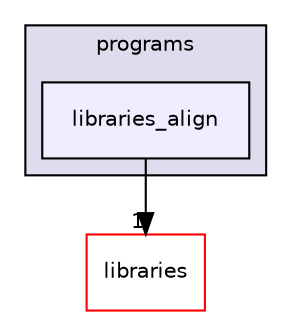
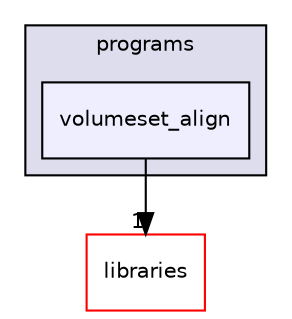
node "libraries_align": label "libraries_align" -> "volumeset_align"
